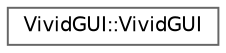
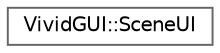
node "VividGUI::VividGUI": label "VividGUI::VividGUI" -> "VividGUI::SceneUI"
